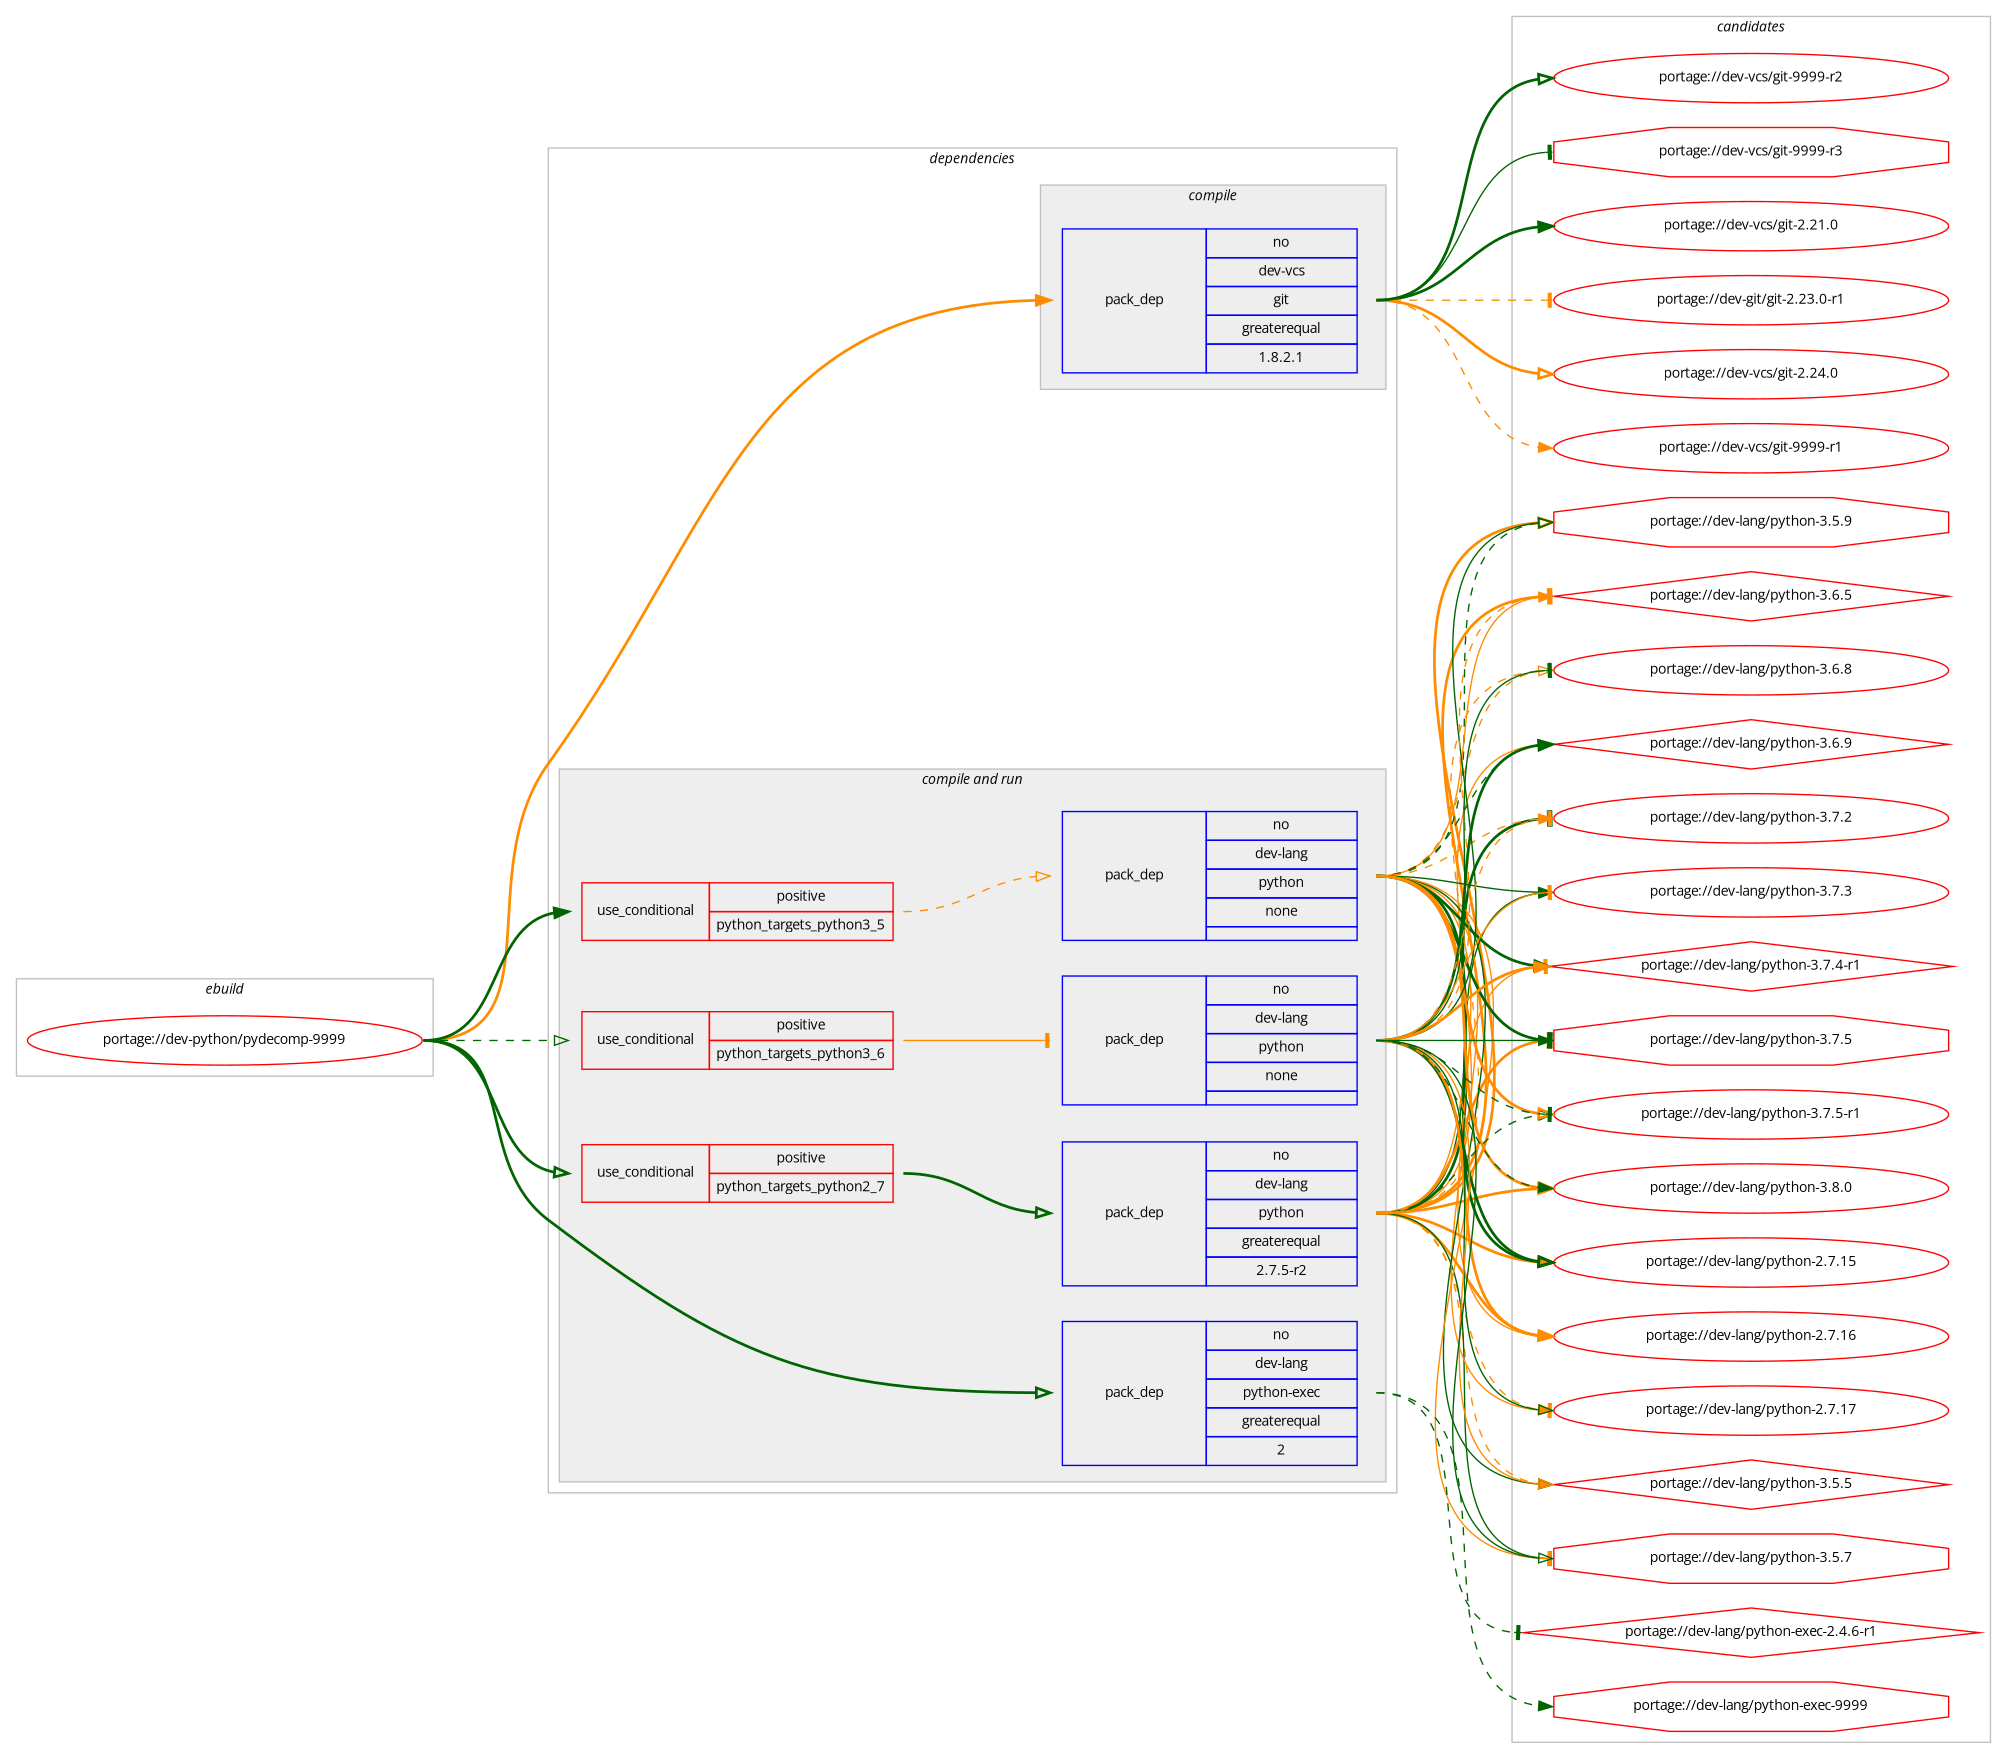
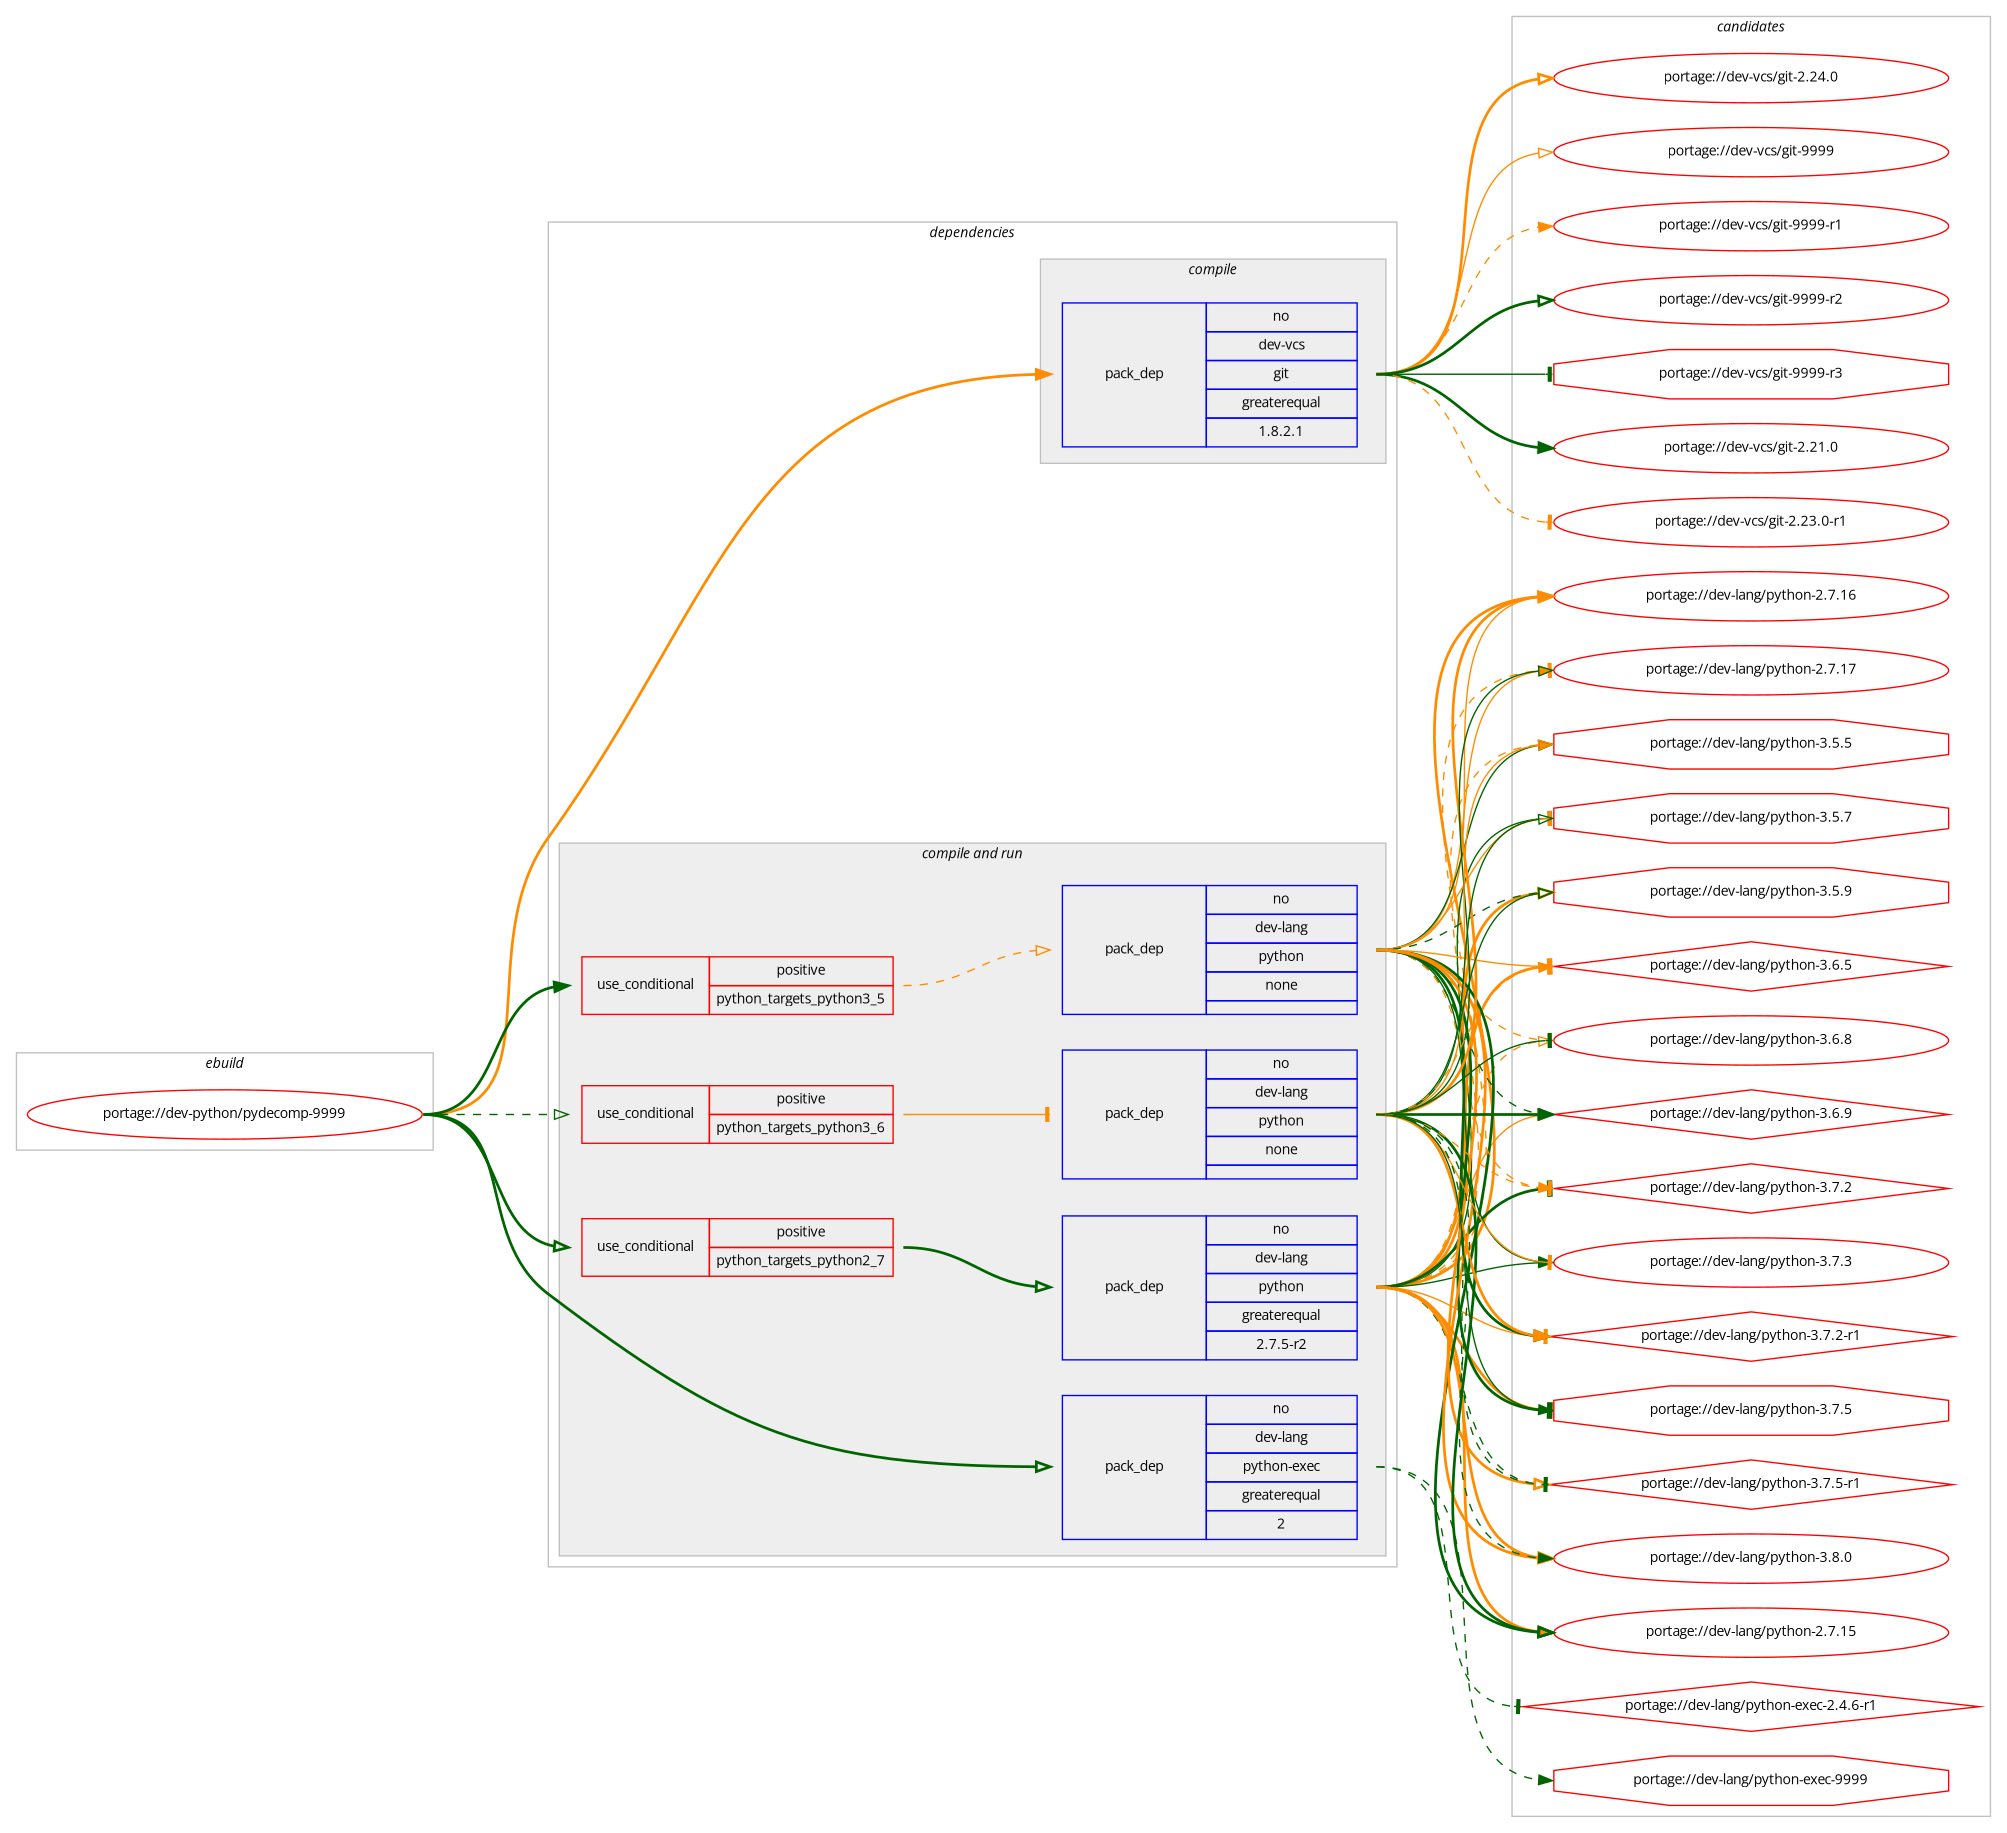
node "portage://dev-vcs/git-9999": added
node "portage://dev-git/git-2.23.0-r1": label "portage://dev-git/git-2.23.0-r1" -> "portage://dev-vcs/git-2.23.0-r1"
node "portage://dev-lang/python-3.7.2": shape ellipse -> diamond
node "portage://dev-lang/python-3.7.4-r1": label "portage://dev-lang/python-3.7.4-r1" -> "portage://dev-lang/python-3.7.2-r1"
node "portage://dev-lang/python-3.7.5-r1": shape ellipse -> diamond
node "portage://dev-lang/python-3.5.5": shape diamond -> octagon
